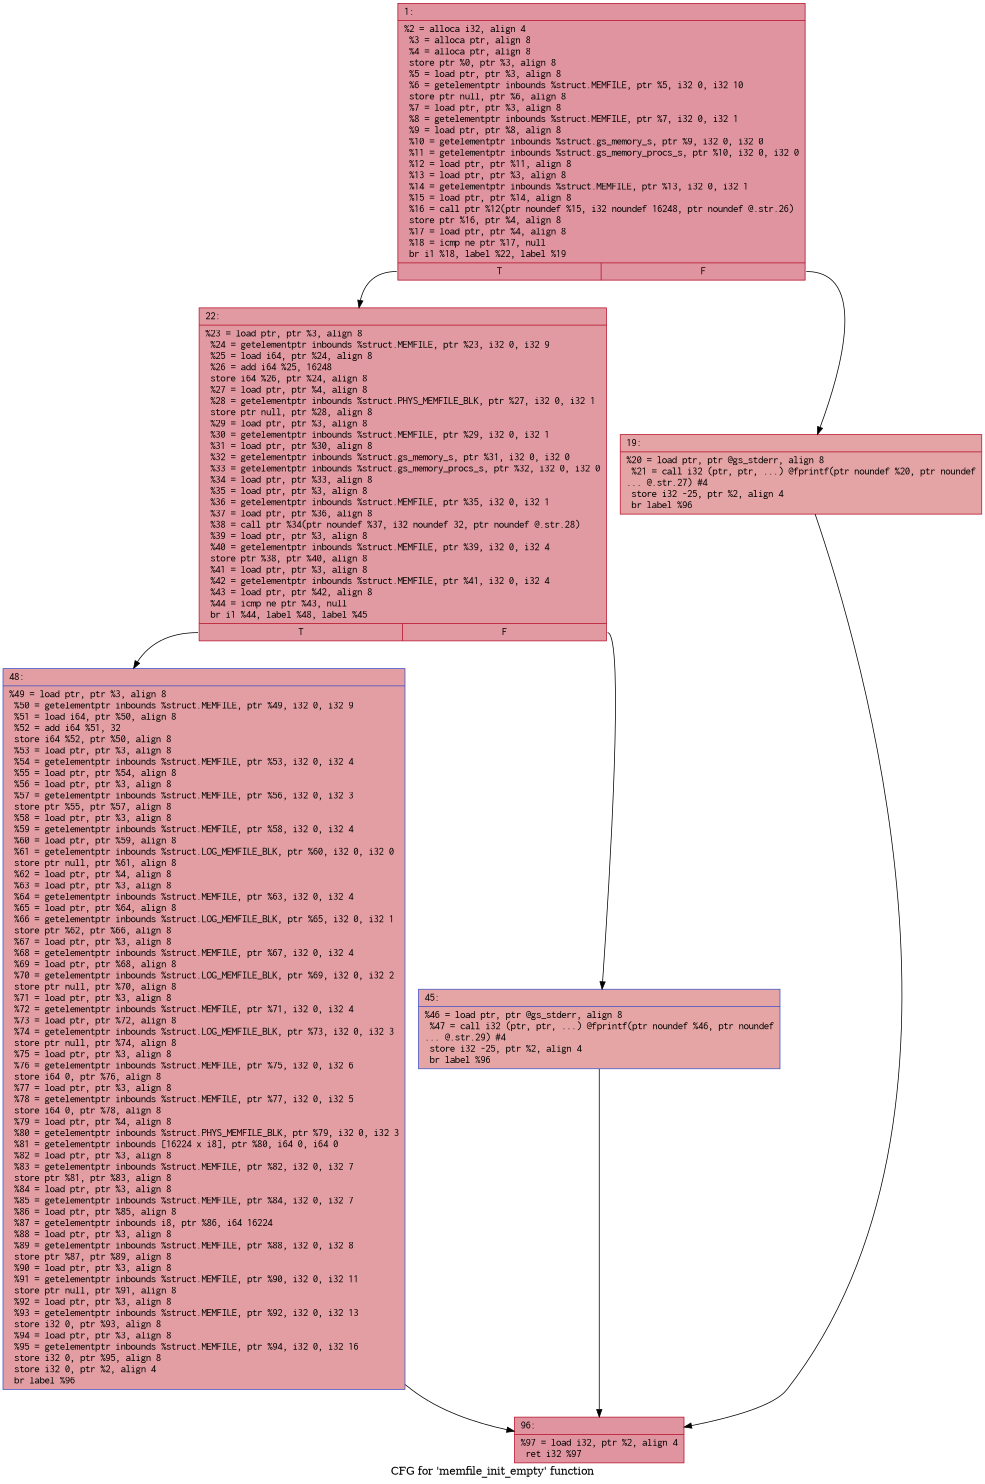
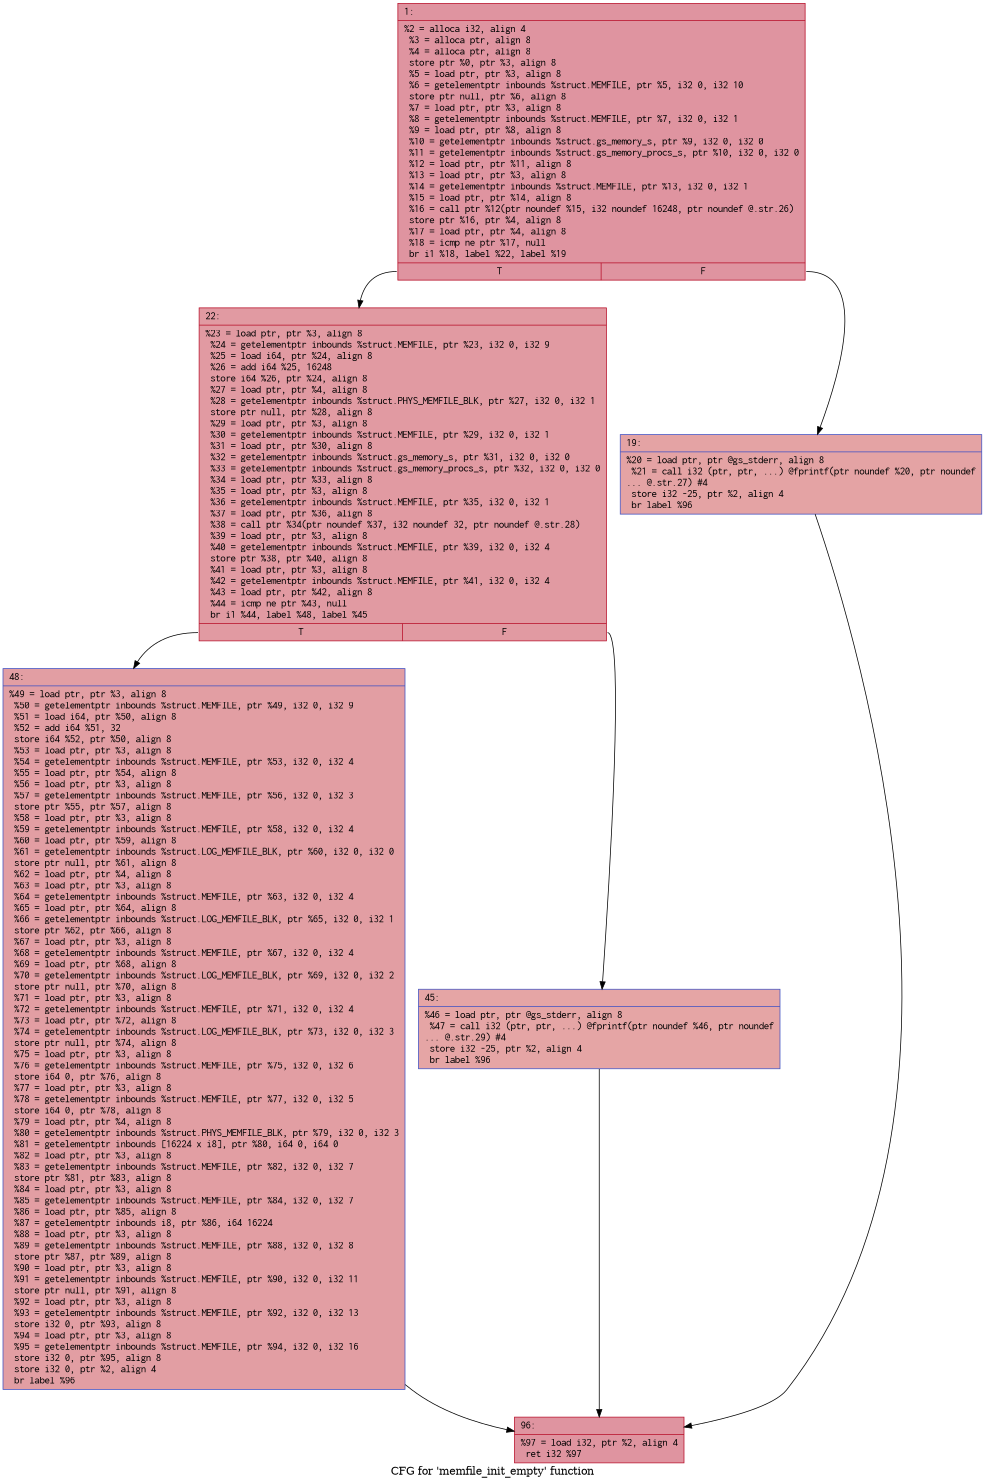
node "19:": color #b70d28ff -> #3d50c3ff
